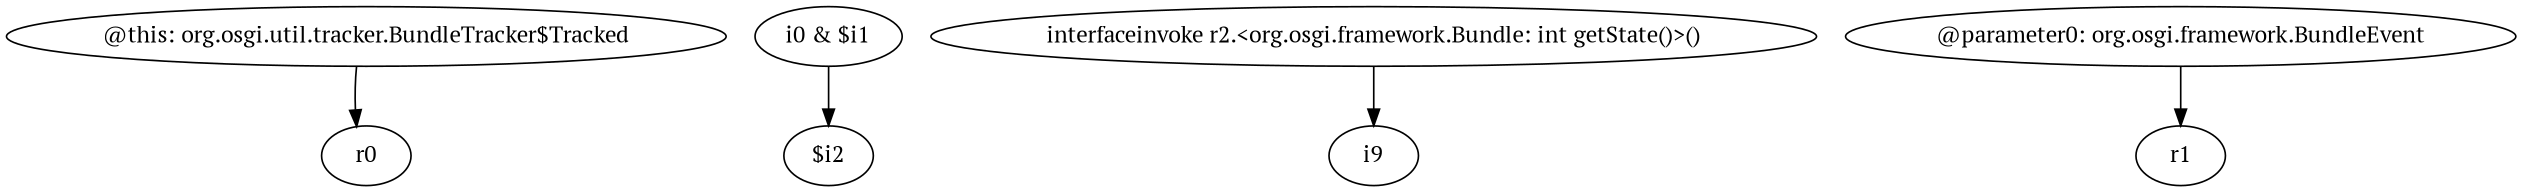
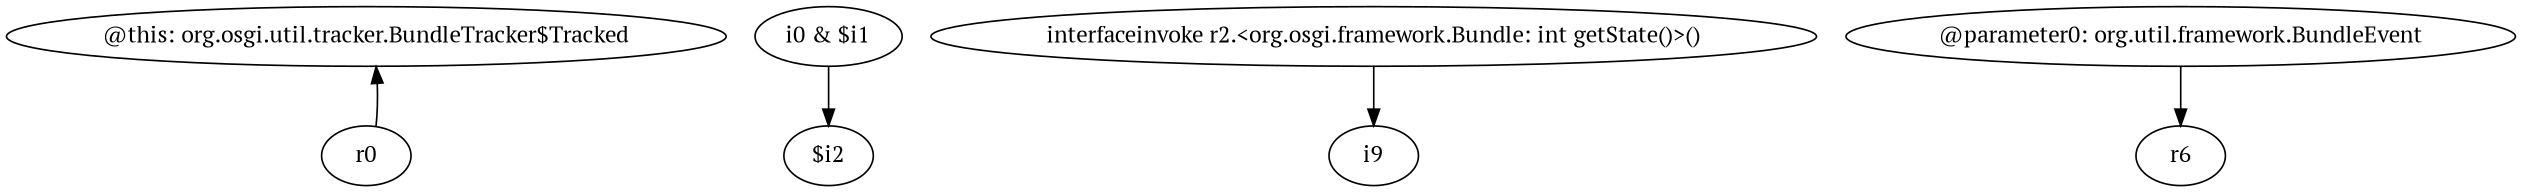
node "@parameter0: org.osgi.framework.BundleEvent": label "@parameter0: org.osgi.framework.BundleEvent" -> "@parameter0: org.util.framework.BundleEvent"
edge "@this: org.osgi.util.tracker.BundleTracker$Tracked" -> "r0": reversed
node "r1": label "r1" -> "r6"
